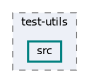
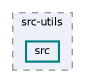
cluster "test-utils": label "test-utils" -> "src-utils"
